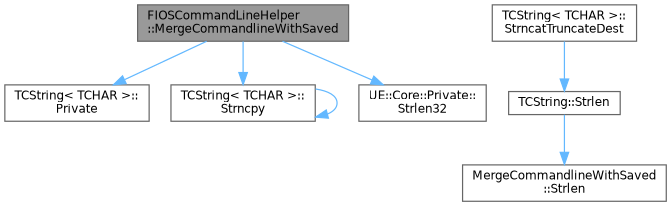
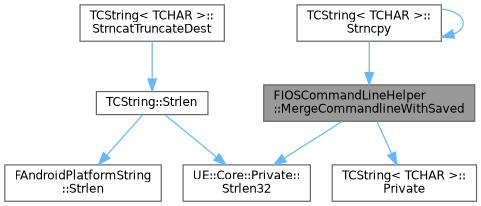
edge "FIOSCommandLineHelper ::MergeCommandlineWithSaved" -> "TCString< TCHAR >:: Strncpy": reversed
edge "TCString::Strlen" -> "UE::Core::Private:: Strlen32": added
node "MergeCommandlineWithSaved ::Strlen": label "MergeCommandlineWithSaved ::Strlen" -> "FAndroidPlatformString ::Strlen"
